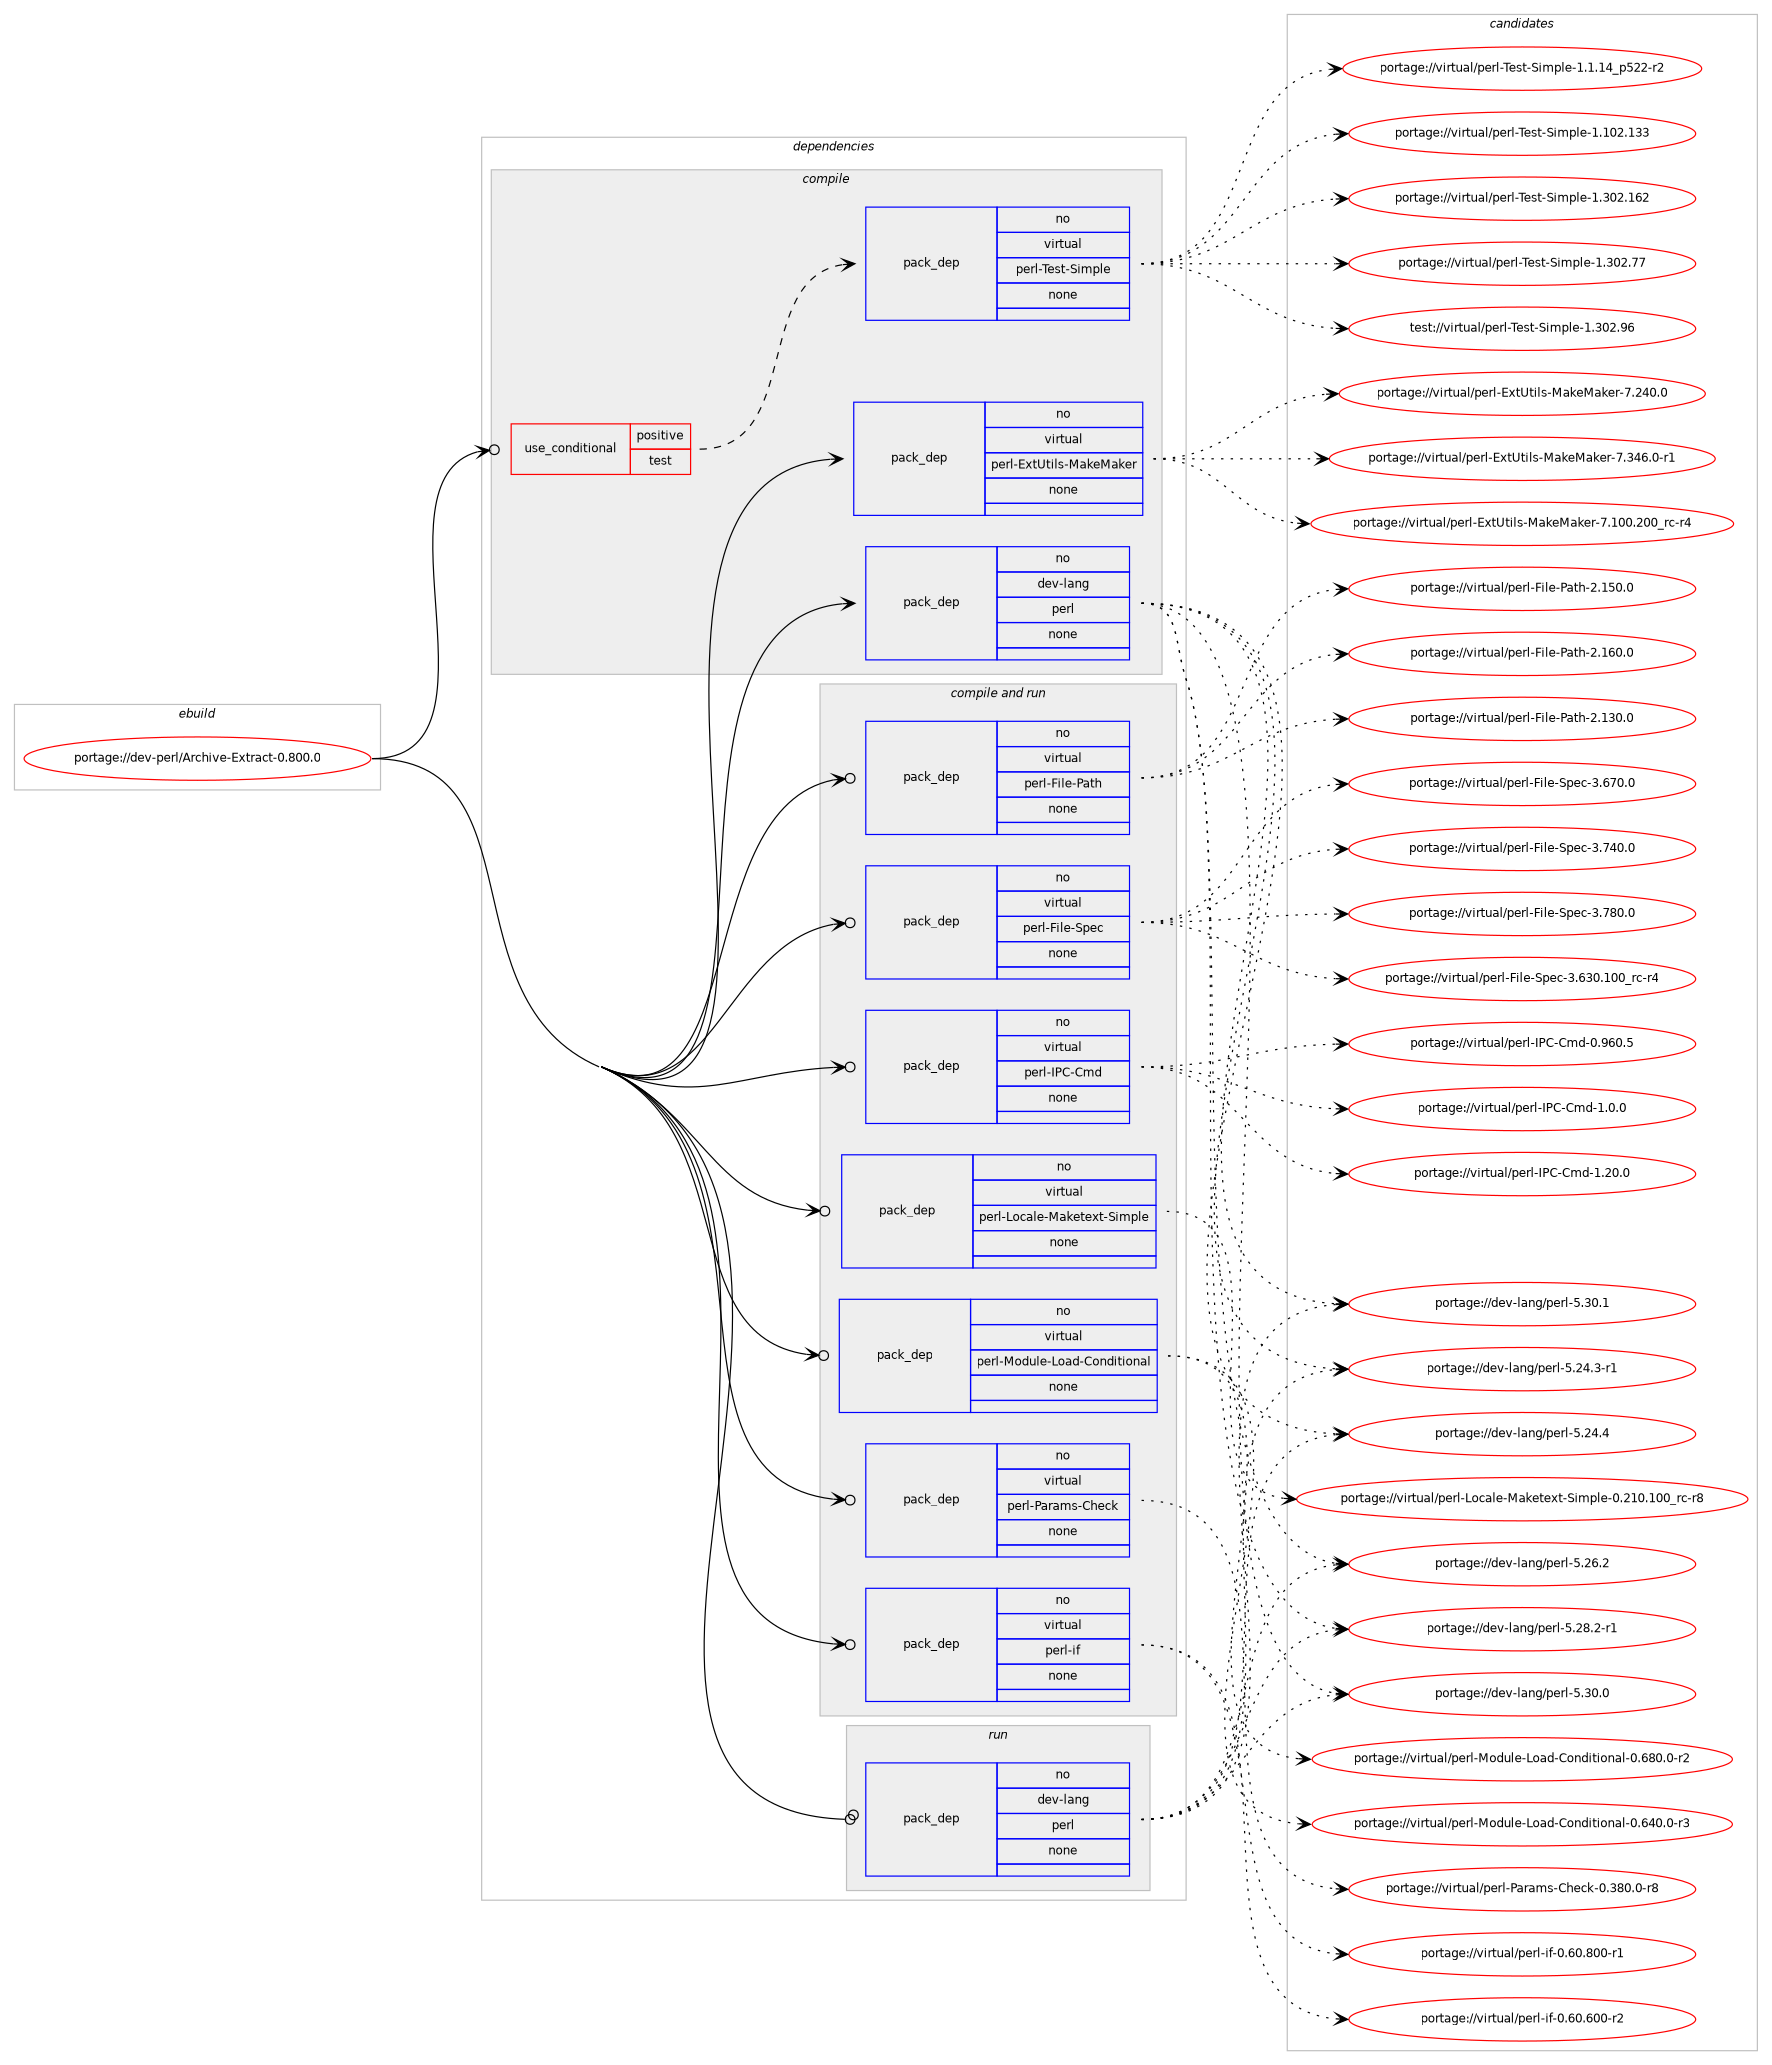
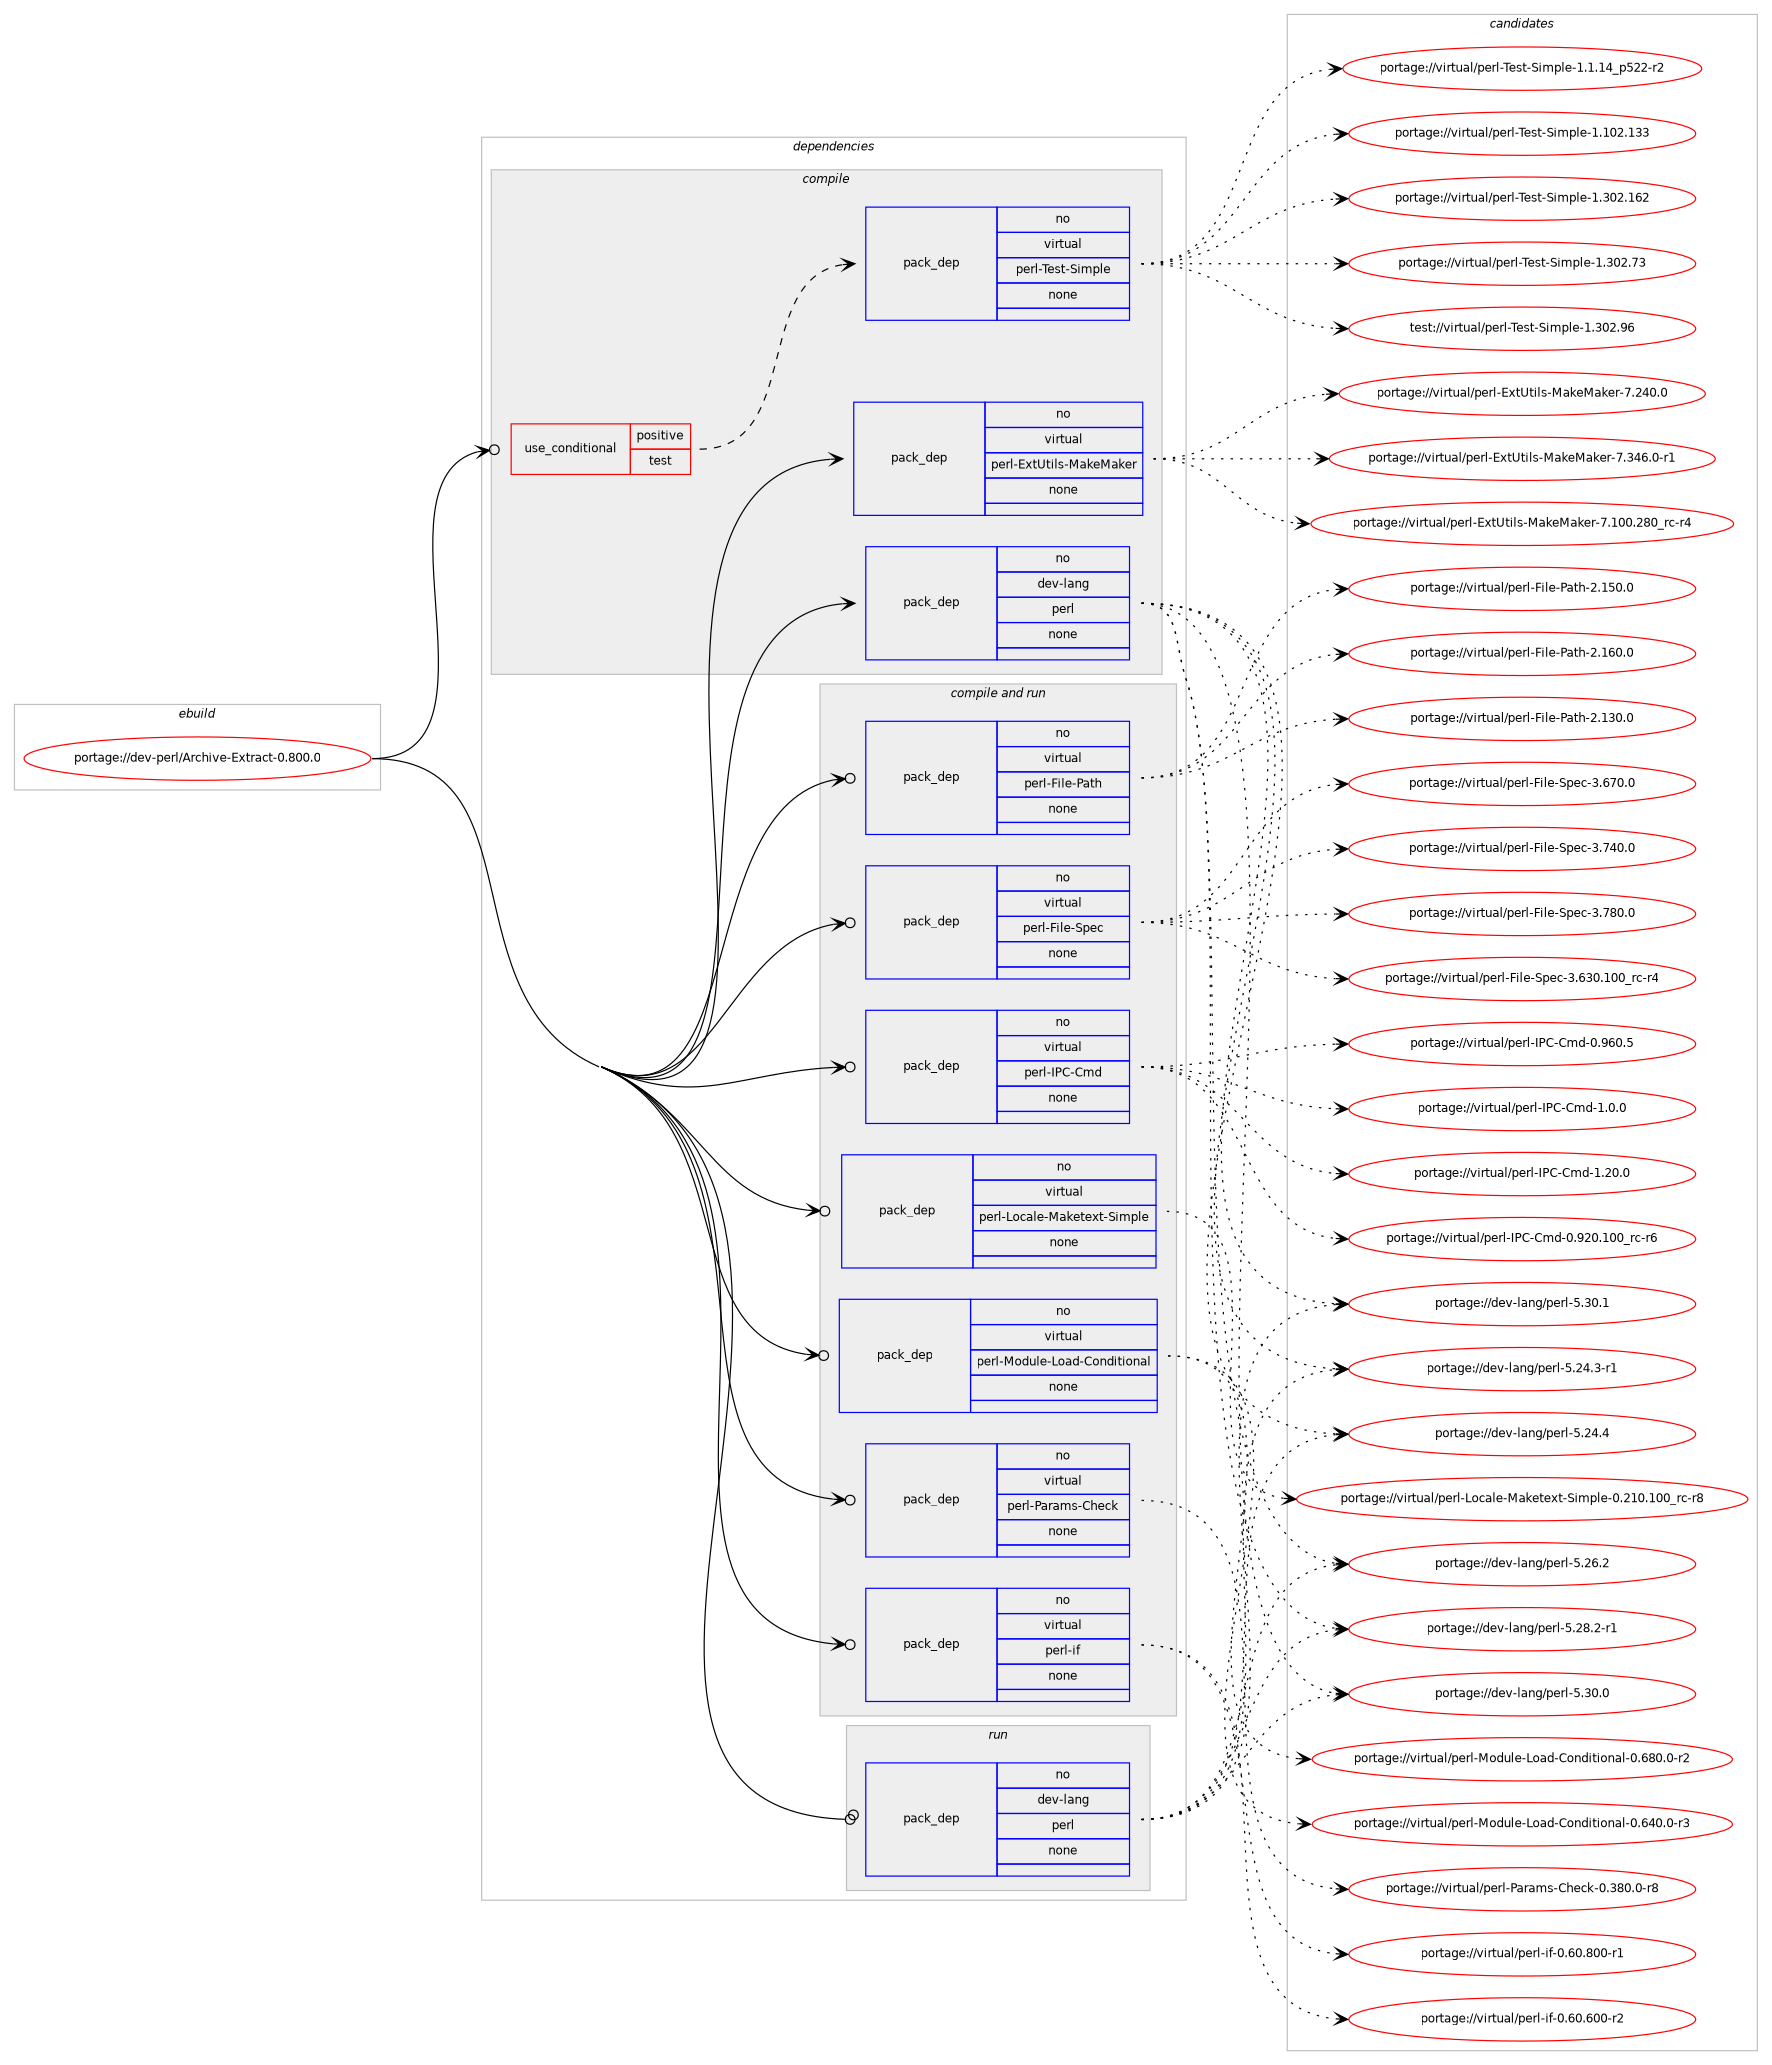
node "portage://virtual/perl-Test-Simple-1.302.77": label "portage://virtual/perl-Test-Simple-1.302.77" -> "portage://virtual/perl-Test-Simple-1.302.73"
node "portage://virtual/perl-ExtUtils-MakeMaker-7.100.200_rc-r4": label "portage://virtual/perl-ExtUtils-MakeMaker-7.100.200_rc-r4" -> "portage://virtual/perl-ExtUtils-MakeMaker-7.100.280_rc-r4"
node "portage://virtual/perl-IPC-Cmd-0.920.100_rc-r6": added
